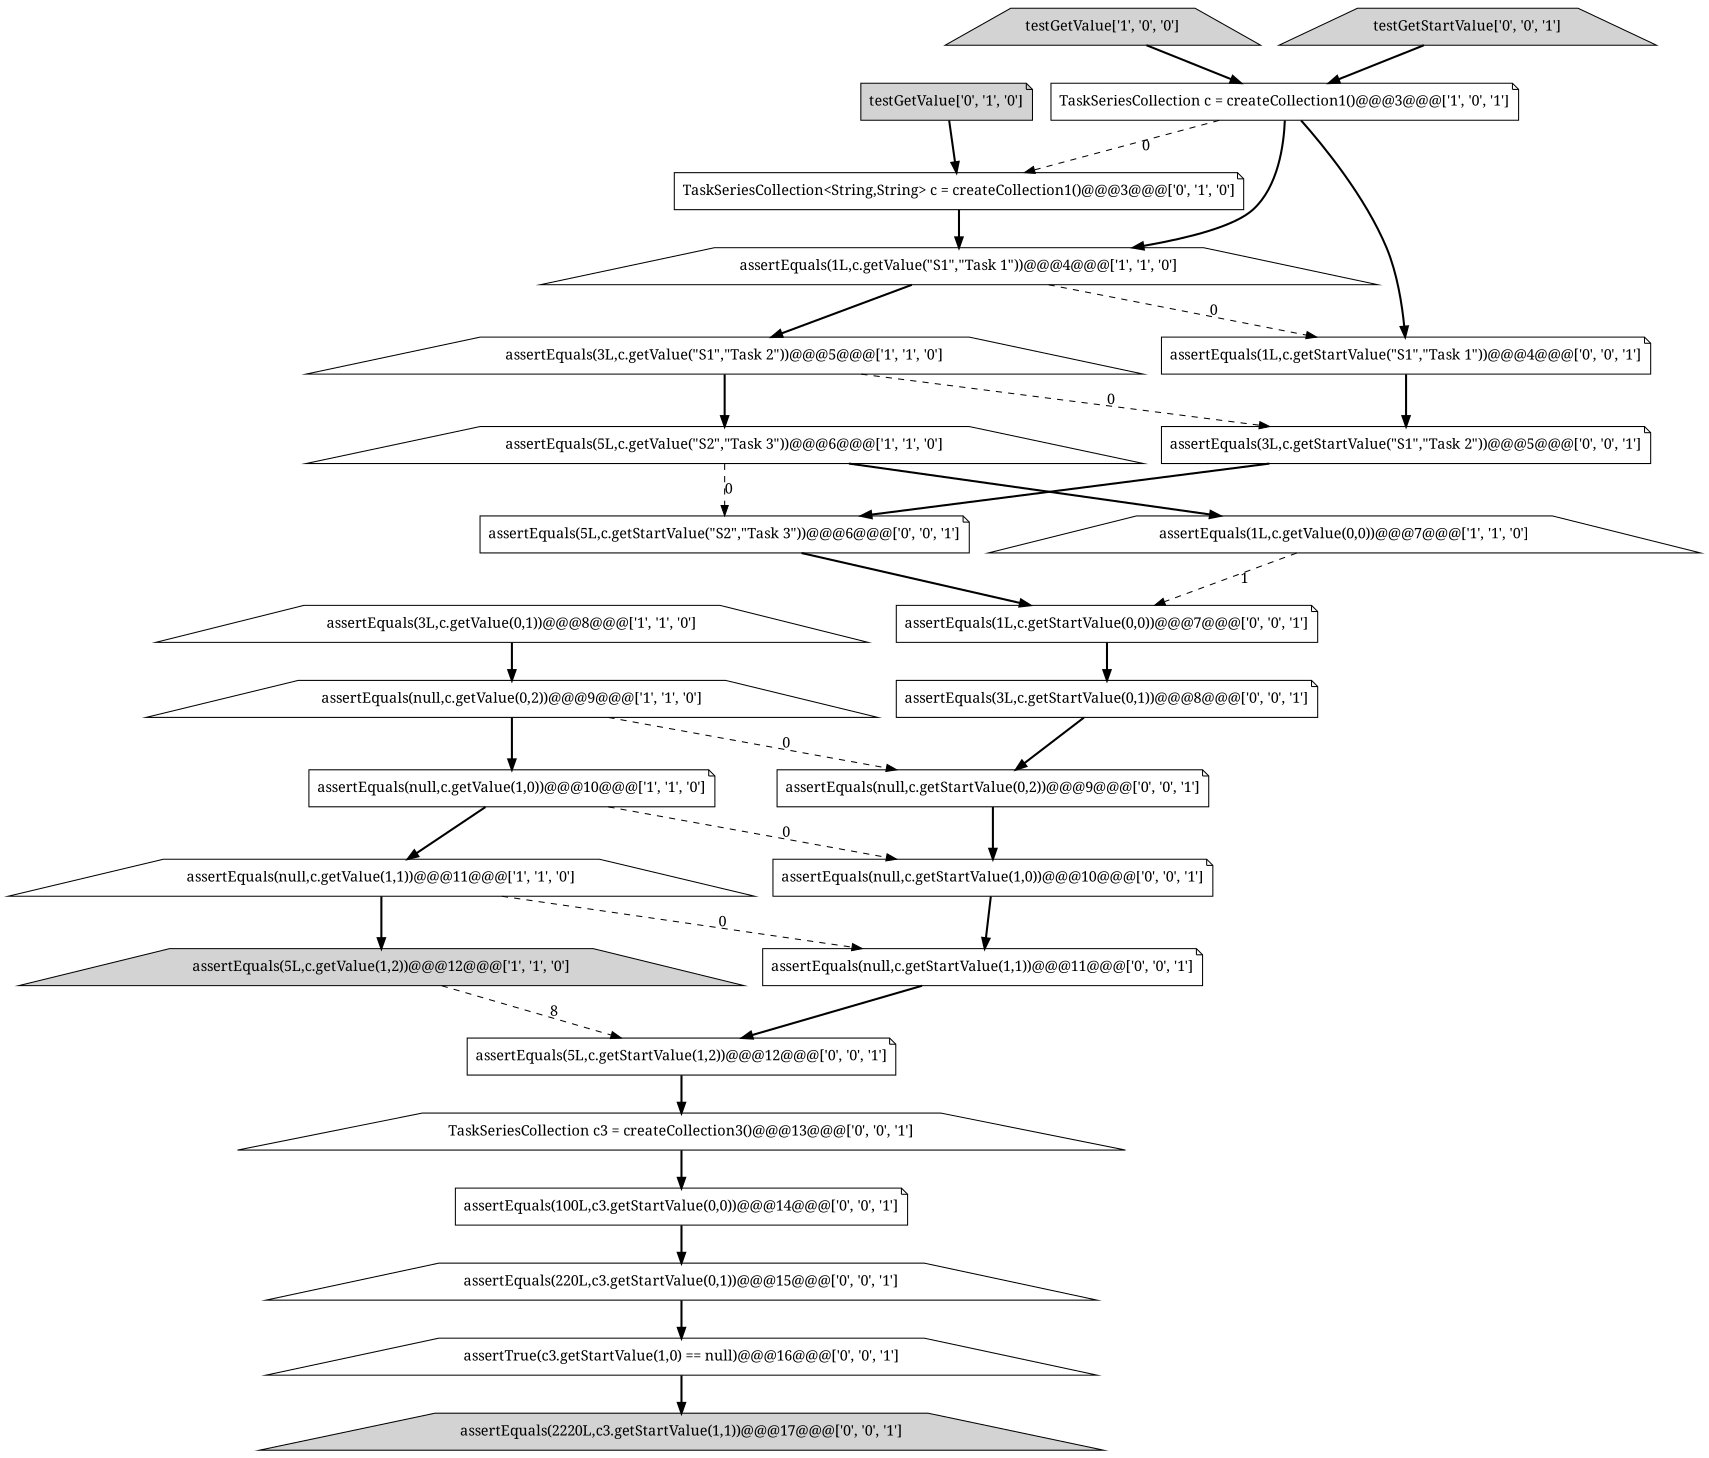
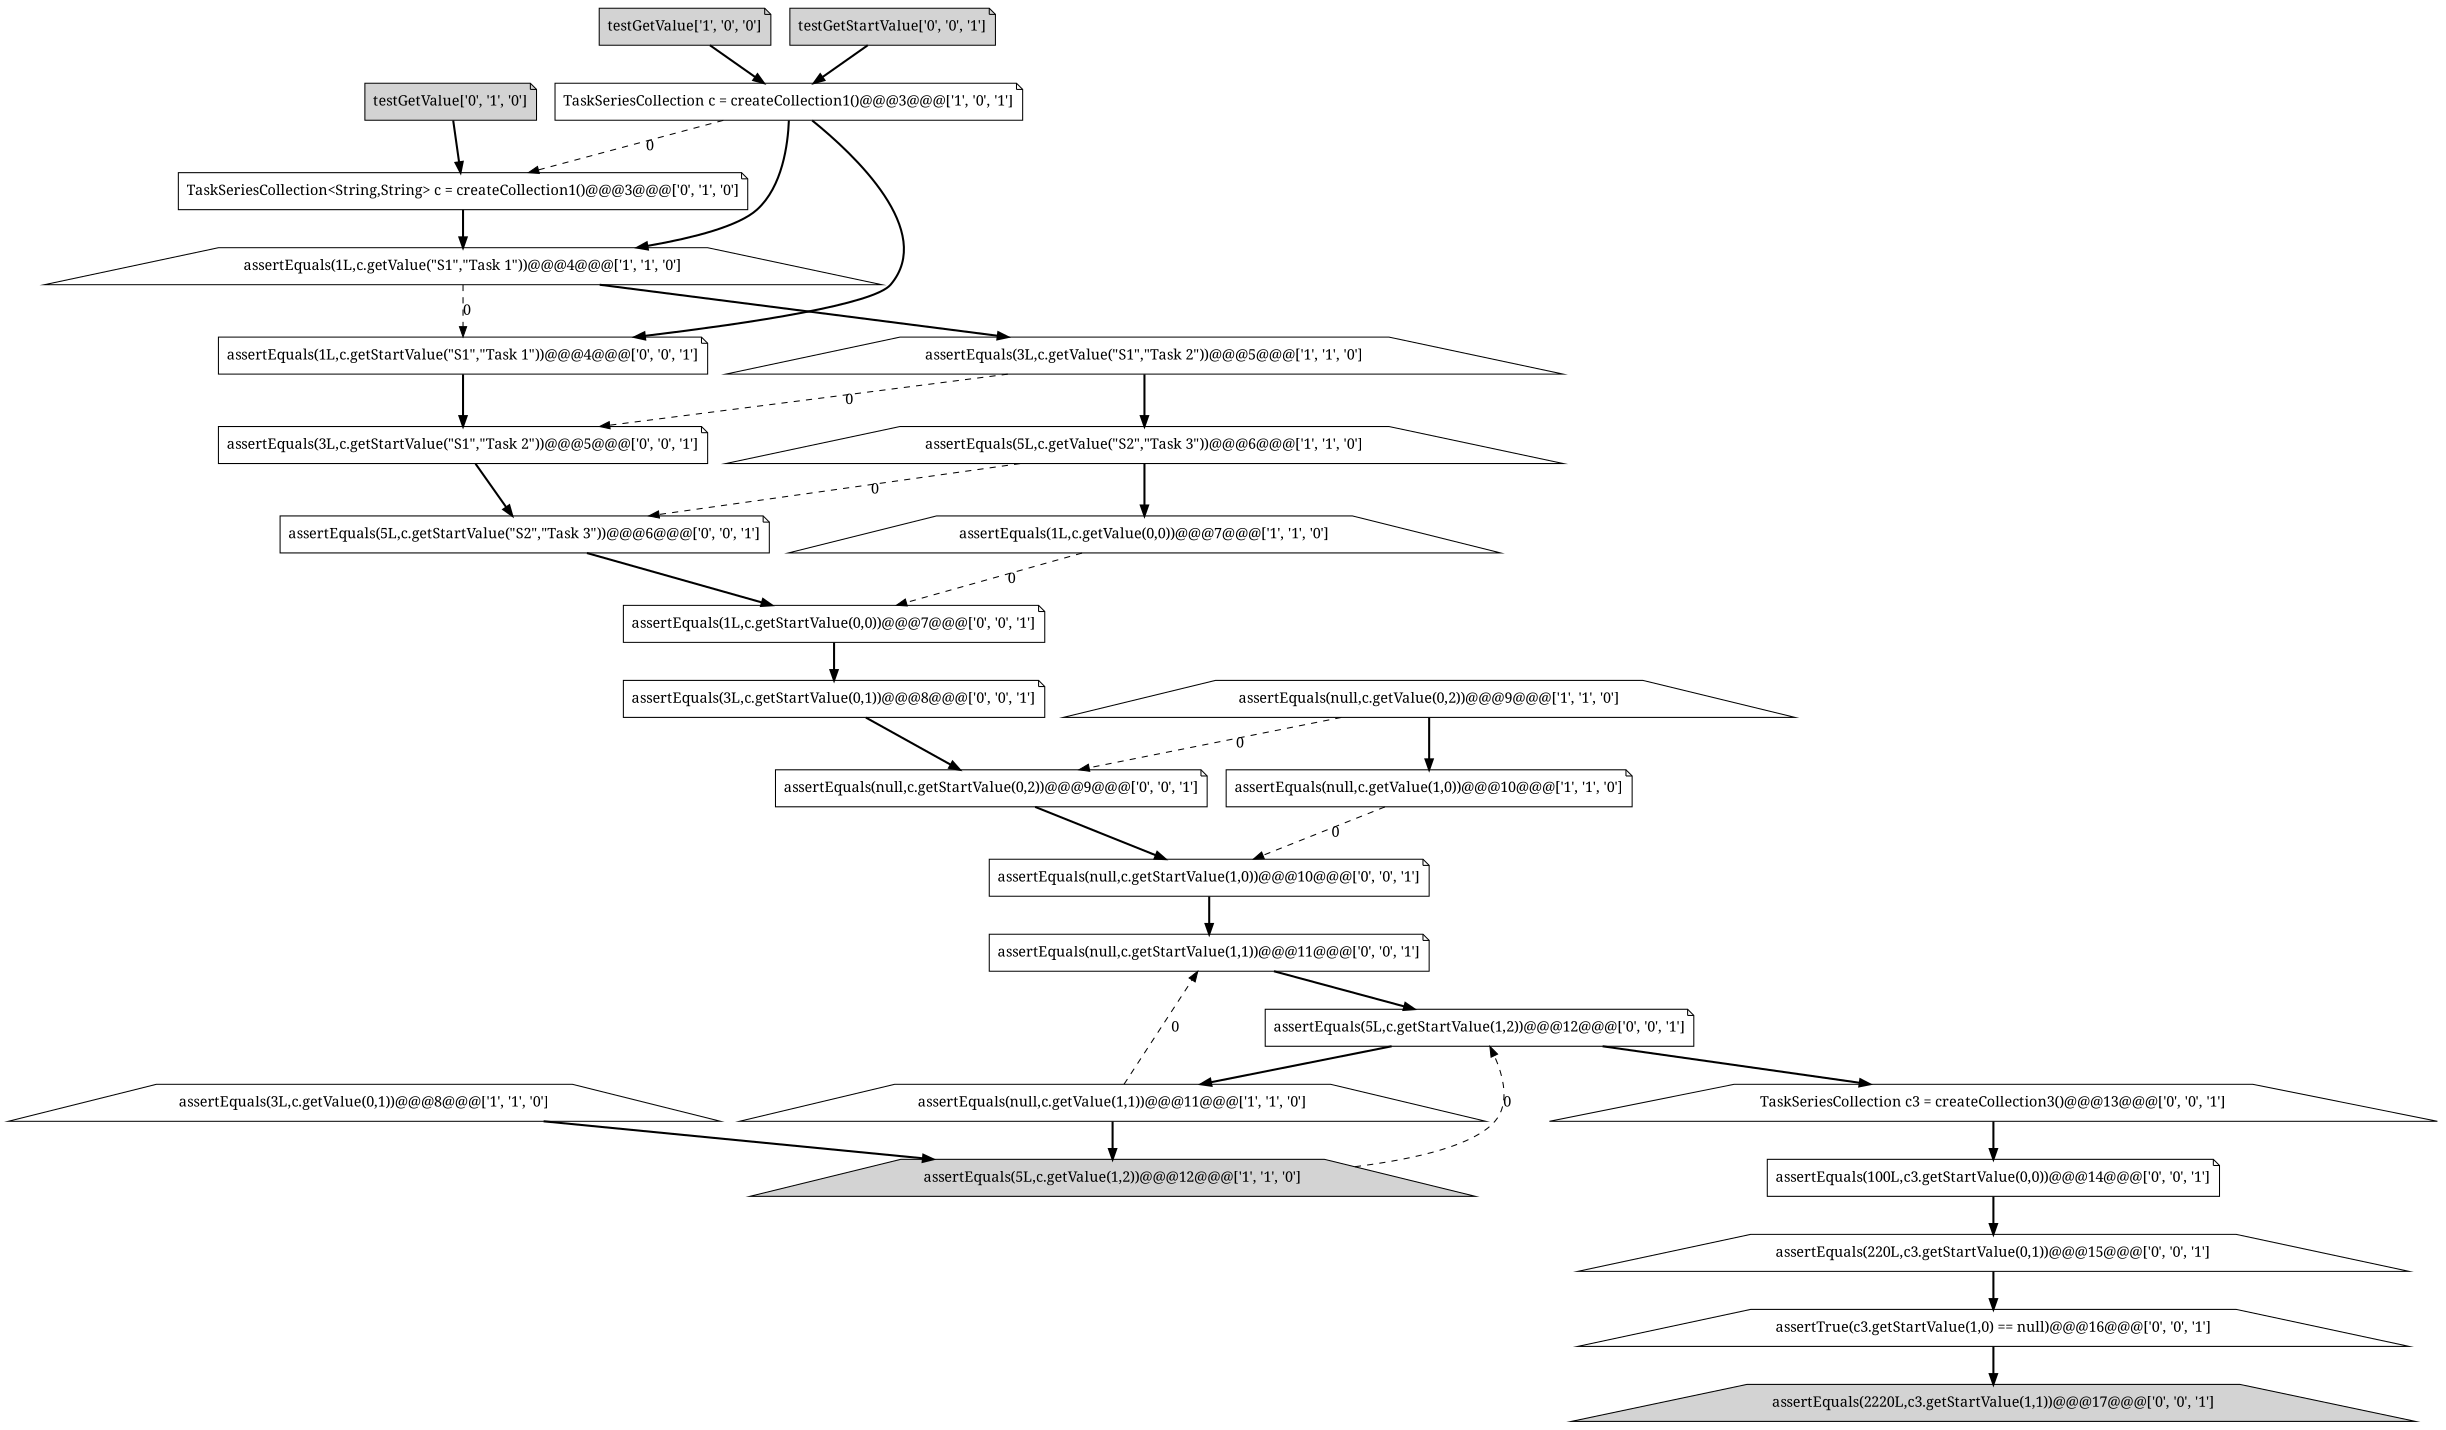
node "testGetValue['1', '0', '0']": shape trapezium -> note
node "testGetStartValue['0', '0', '1']": shape trapezium -> note
edge "assertEquals(1L,c.getValue(0,0))@@@7@@@['1', '1', '0']" -> "assertEquals(1L,c.getStartValue(0,0))@@@7@@@['0', '0', '1']": label "1" -> "0"
edge "assertEquals(3L,c.getValue(0,1))@@@8@@@['1', '1', '0']" -> "assertEquals(null,c.getValue(0,2))@@@9@@@['1', '1', '0']": now "assertEquals(3L,c.getValue(0,1))@@@8@@@['1', '1', '0']" -> "assertEquals(5L,c.getValue(1,2))@@@12@@@['1', '1', '0']"
edge "assertEquals(null,c.getValue(1,0))@@@10@@@['1', '1', '0']" -> "assertEquals(null,c.getValue(1,1))@@@11@@@['1', '1', '0']": now "assertEquals(5L,c.getStartValue(1,2))@@@12@@@['0', '0', '1']" -> "assertEquals(null,c.getValue(1,1))@@@11@@@['1', '1', '0']"
edge "assertEquals(5L,c.getValue(1,2))@@@12@@@['1', '1', '0']" -> "assertEquals(5L,c.getStartValue(1,2))@@@12@@@['0', '0', '1']": label "8" -> "0"
